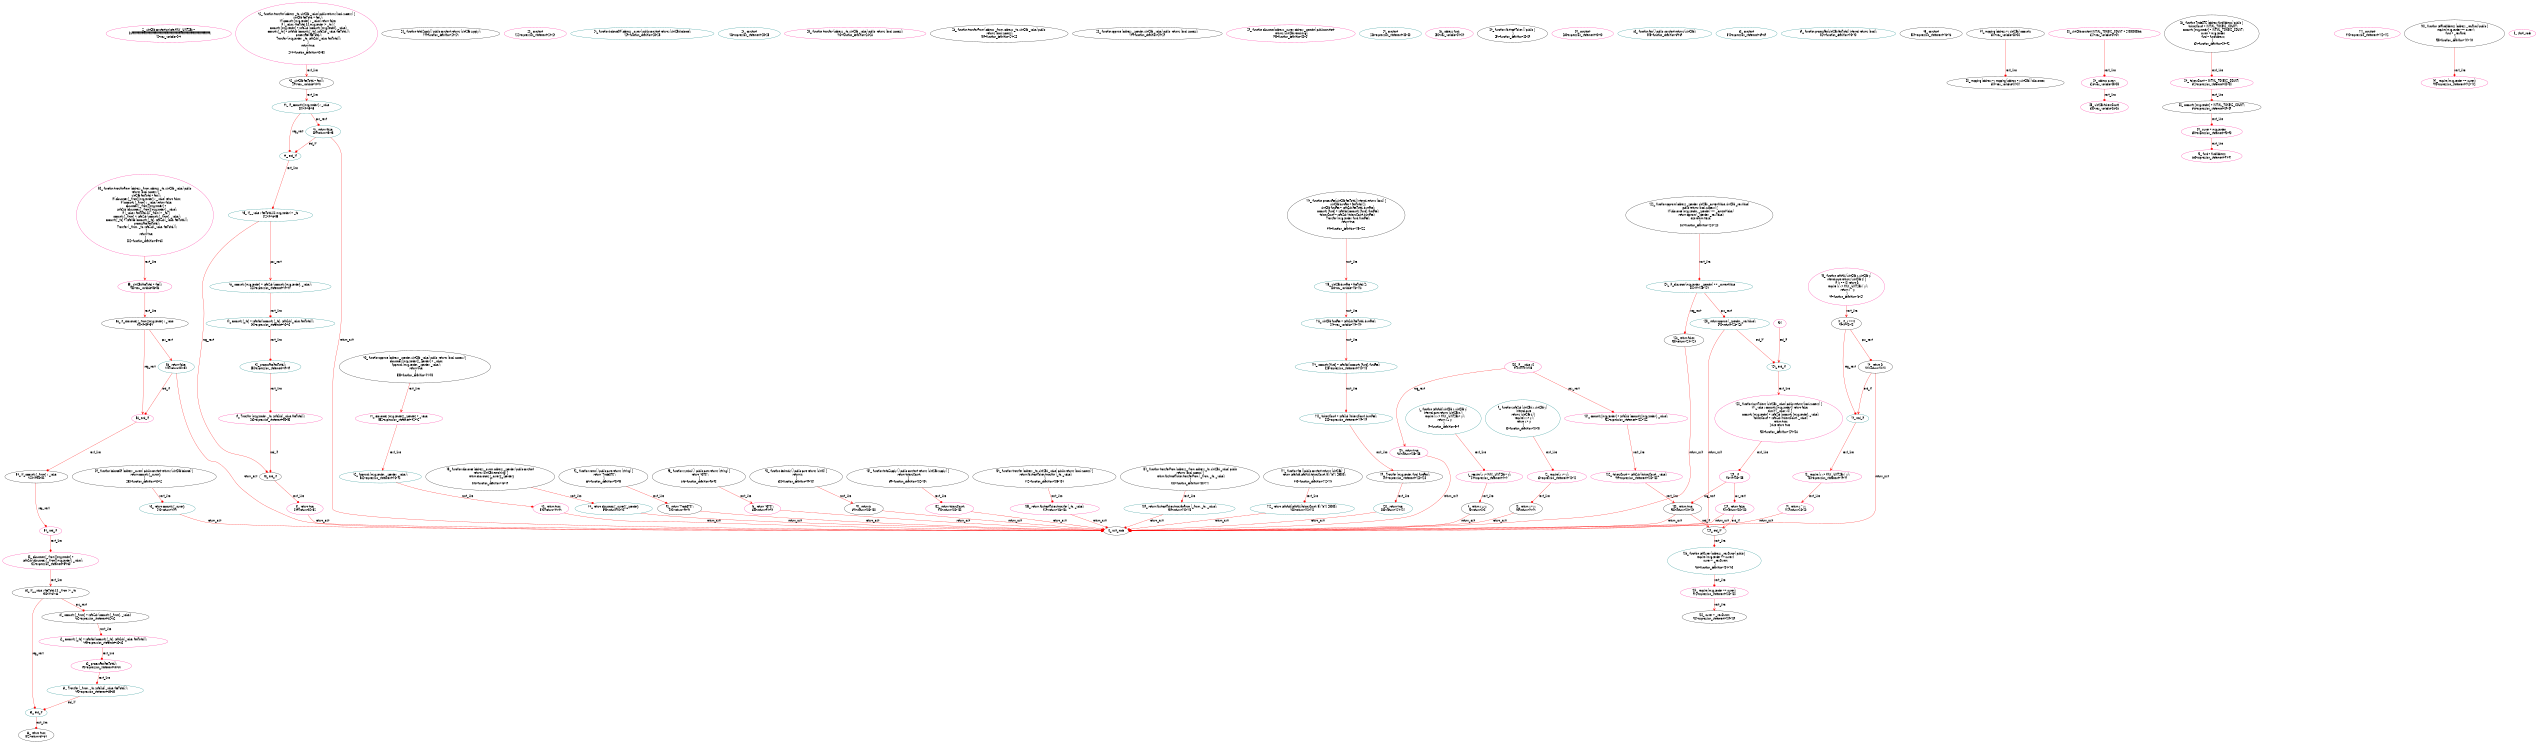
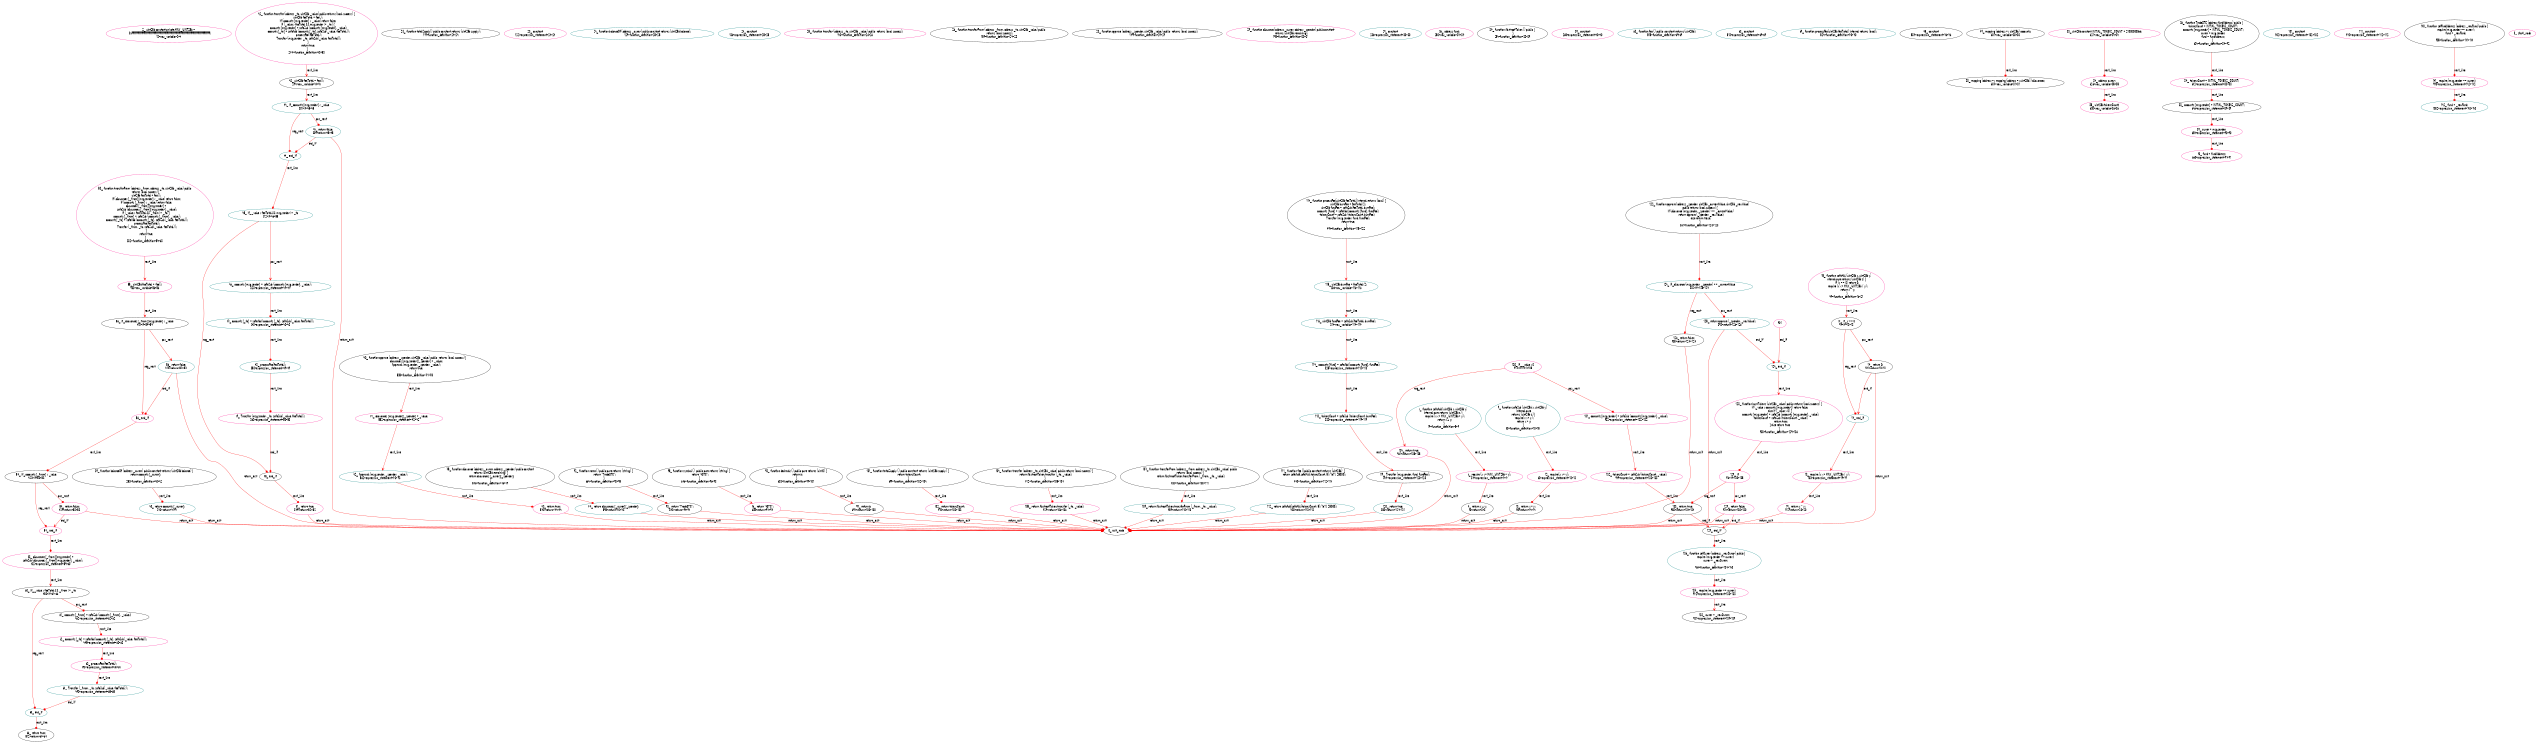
node "101_ constant 702-expression_statement-102-102": added
node "142_ fund = _newFund; 1002-expression_statement-143-143": added
node "57_ return false; 429-return-58-58": added
